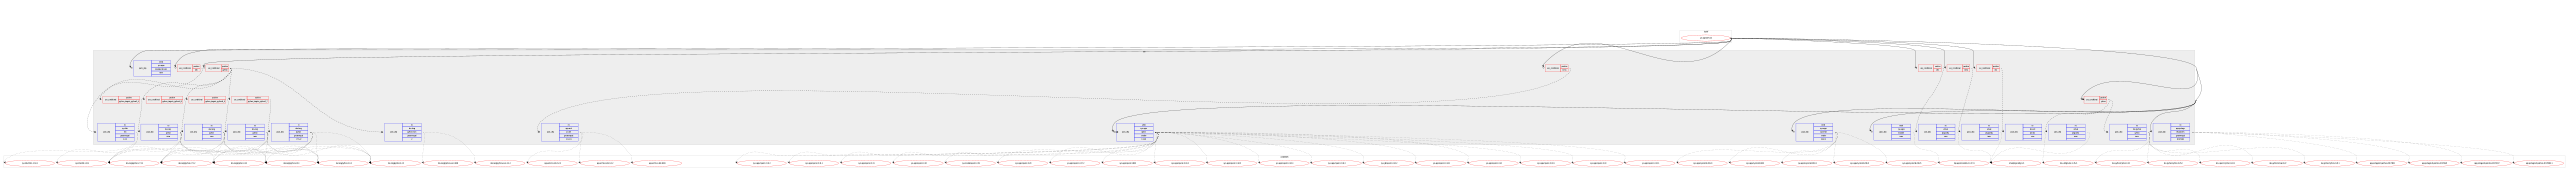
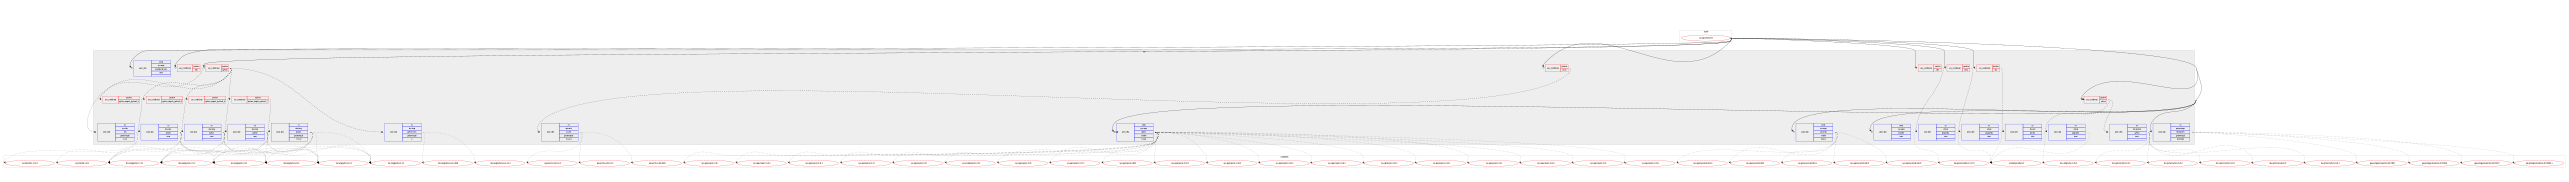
node "sys-apps/dev-24": label "sys-apps/dev-24" -> "sys-apps/kmod-24"
node "sys-apps/openrc-0.32": added
